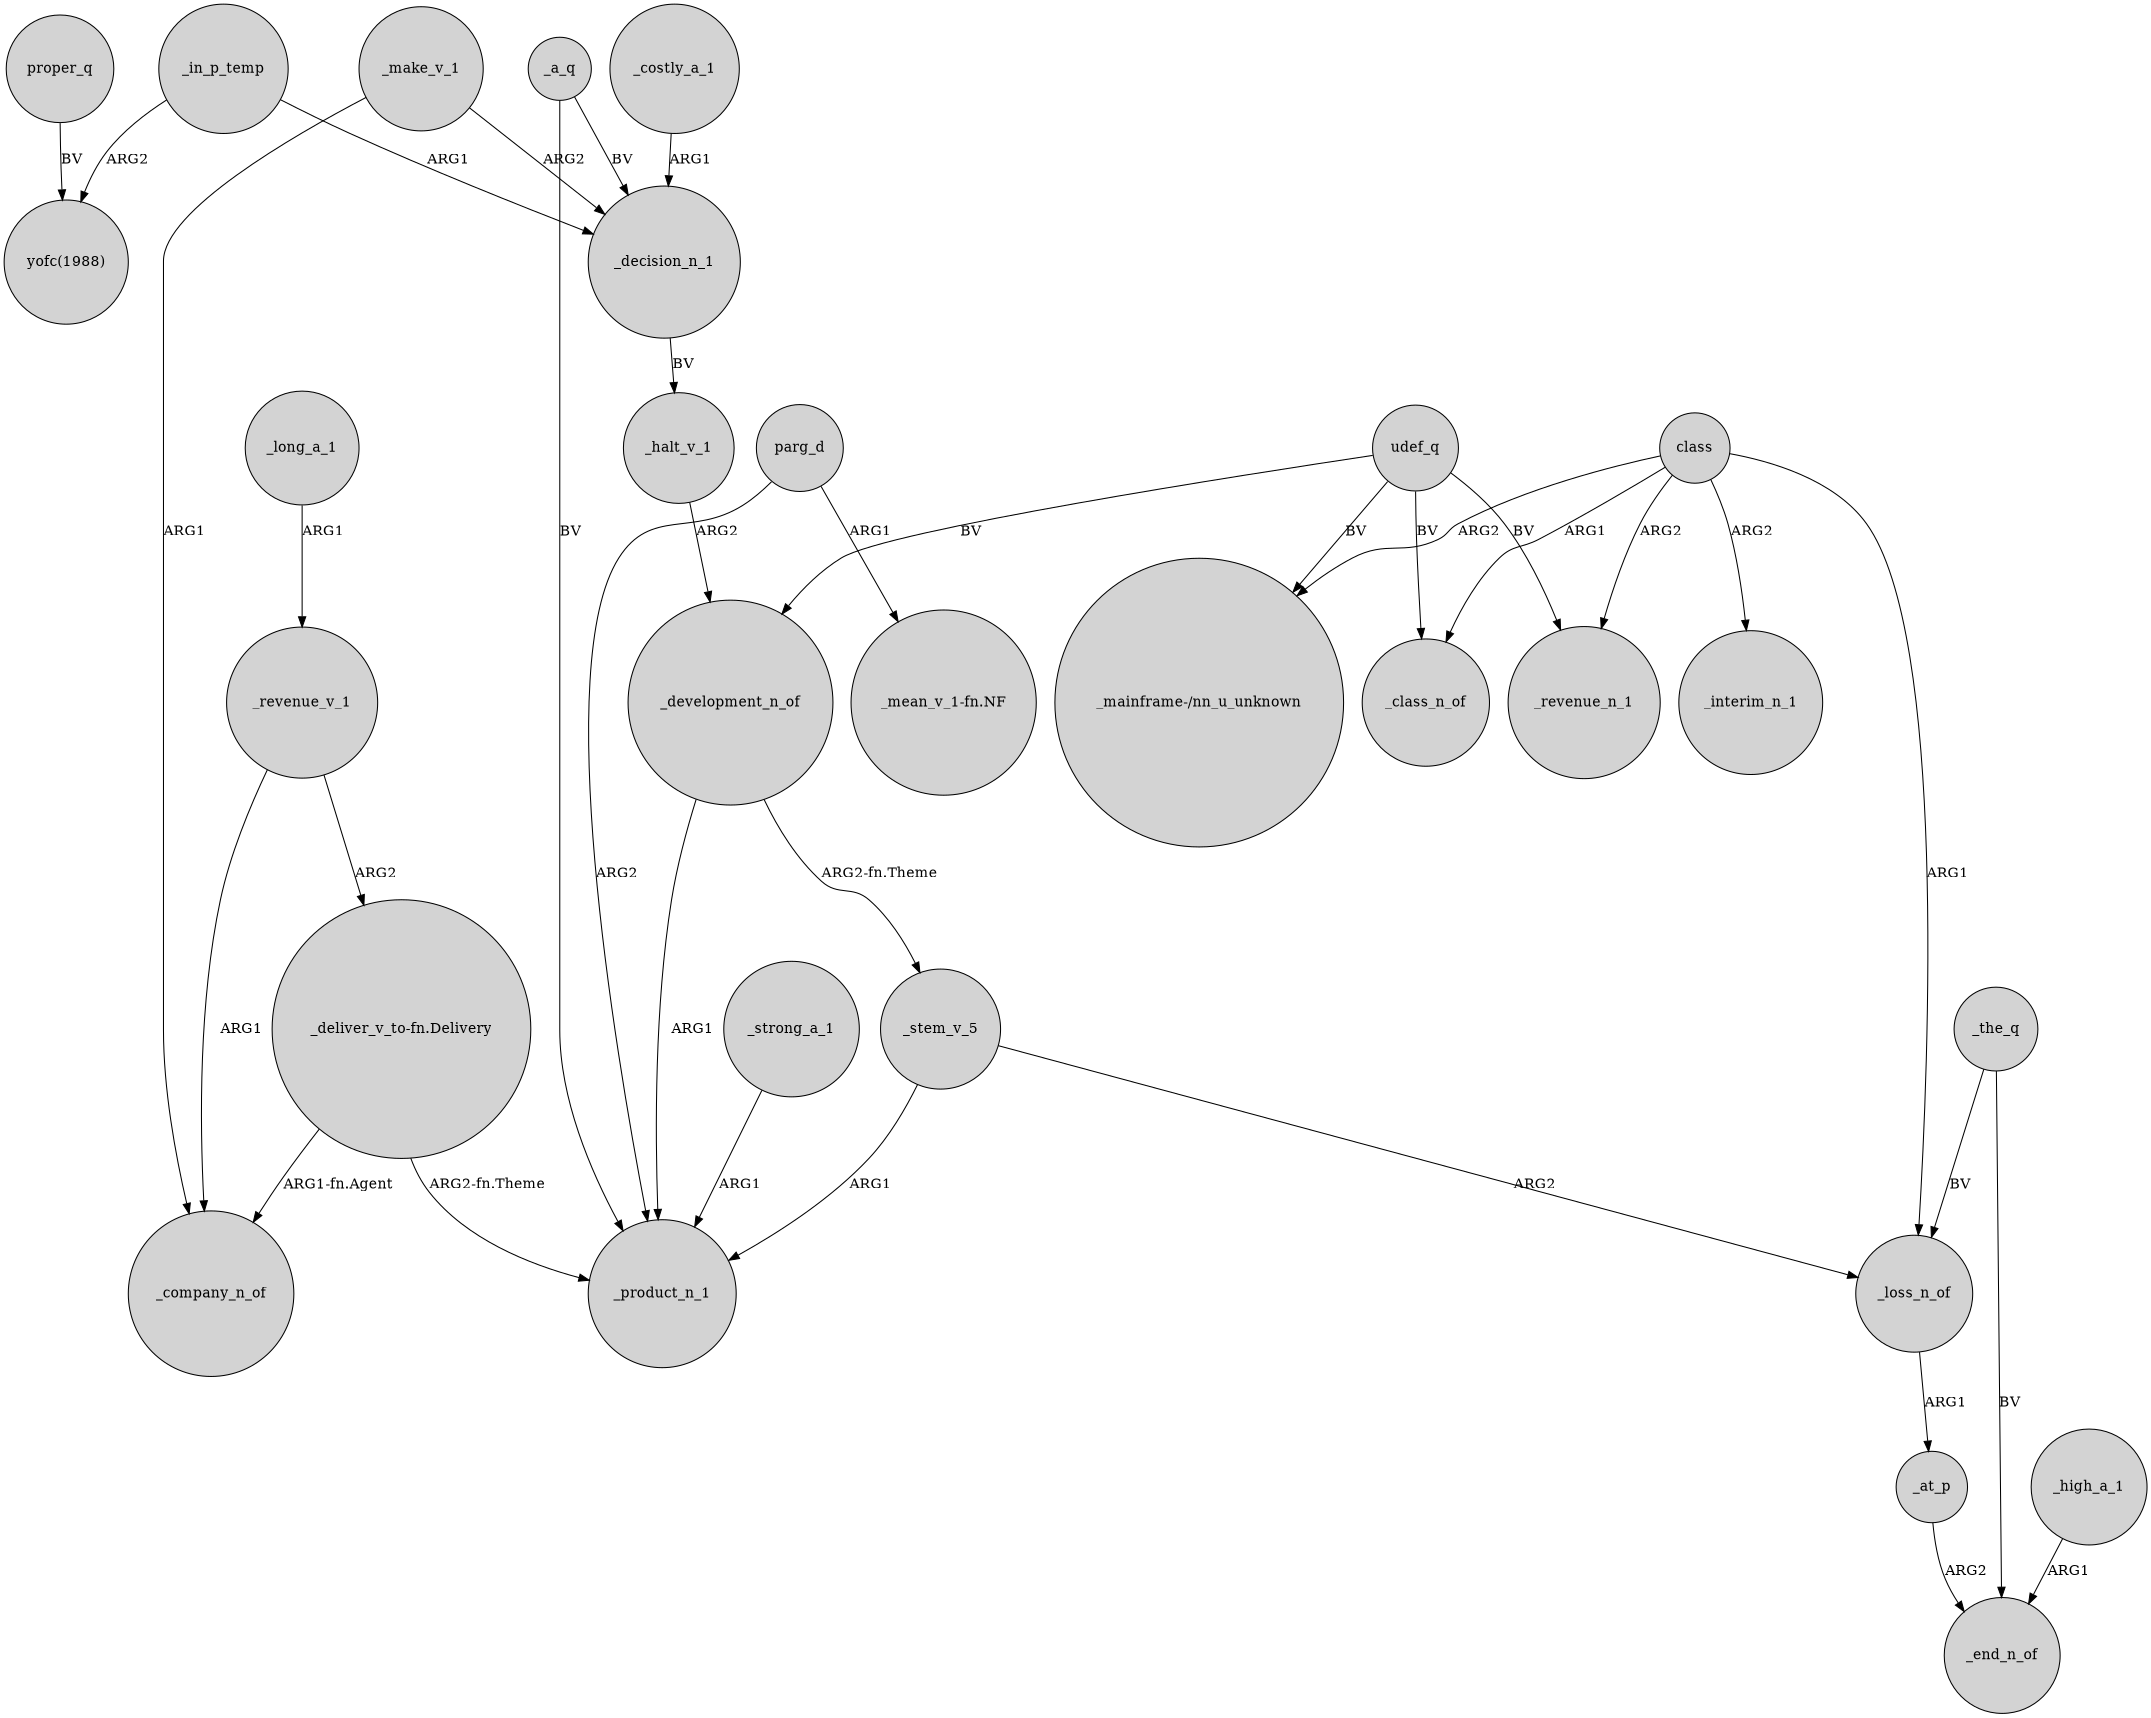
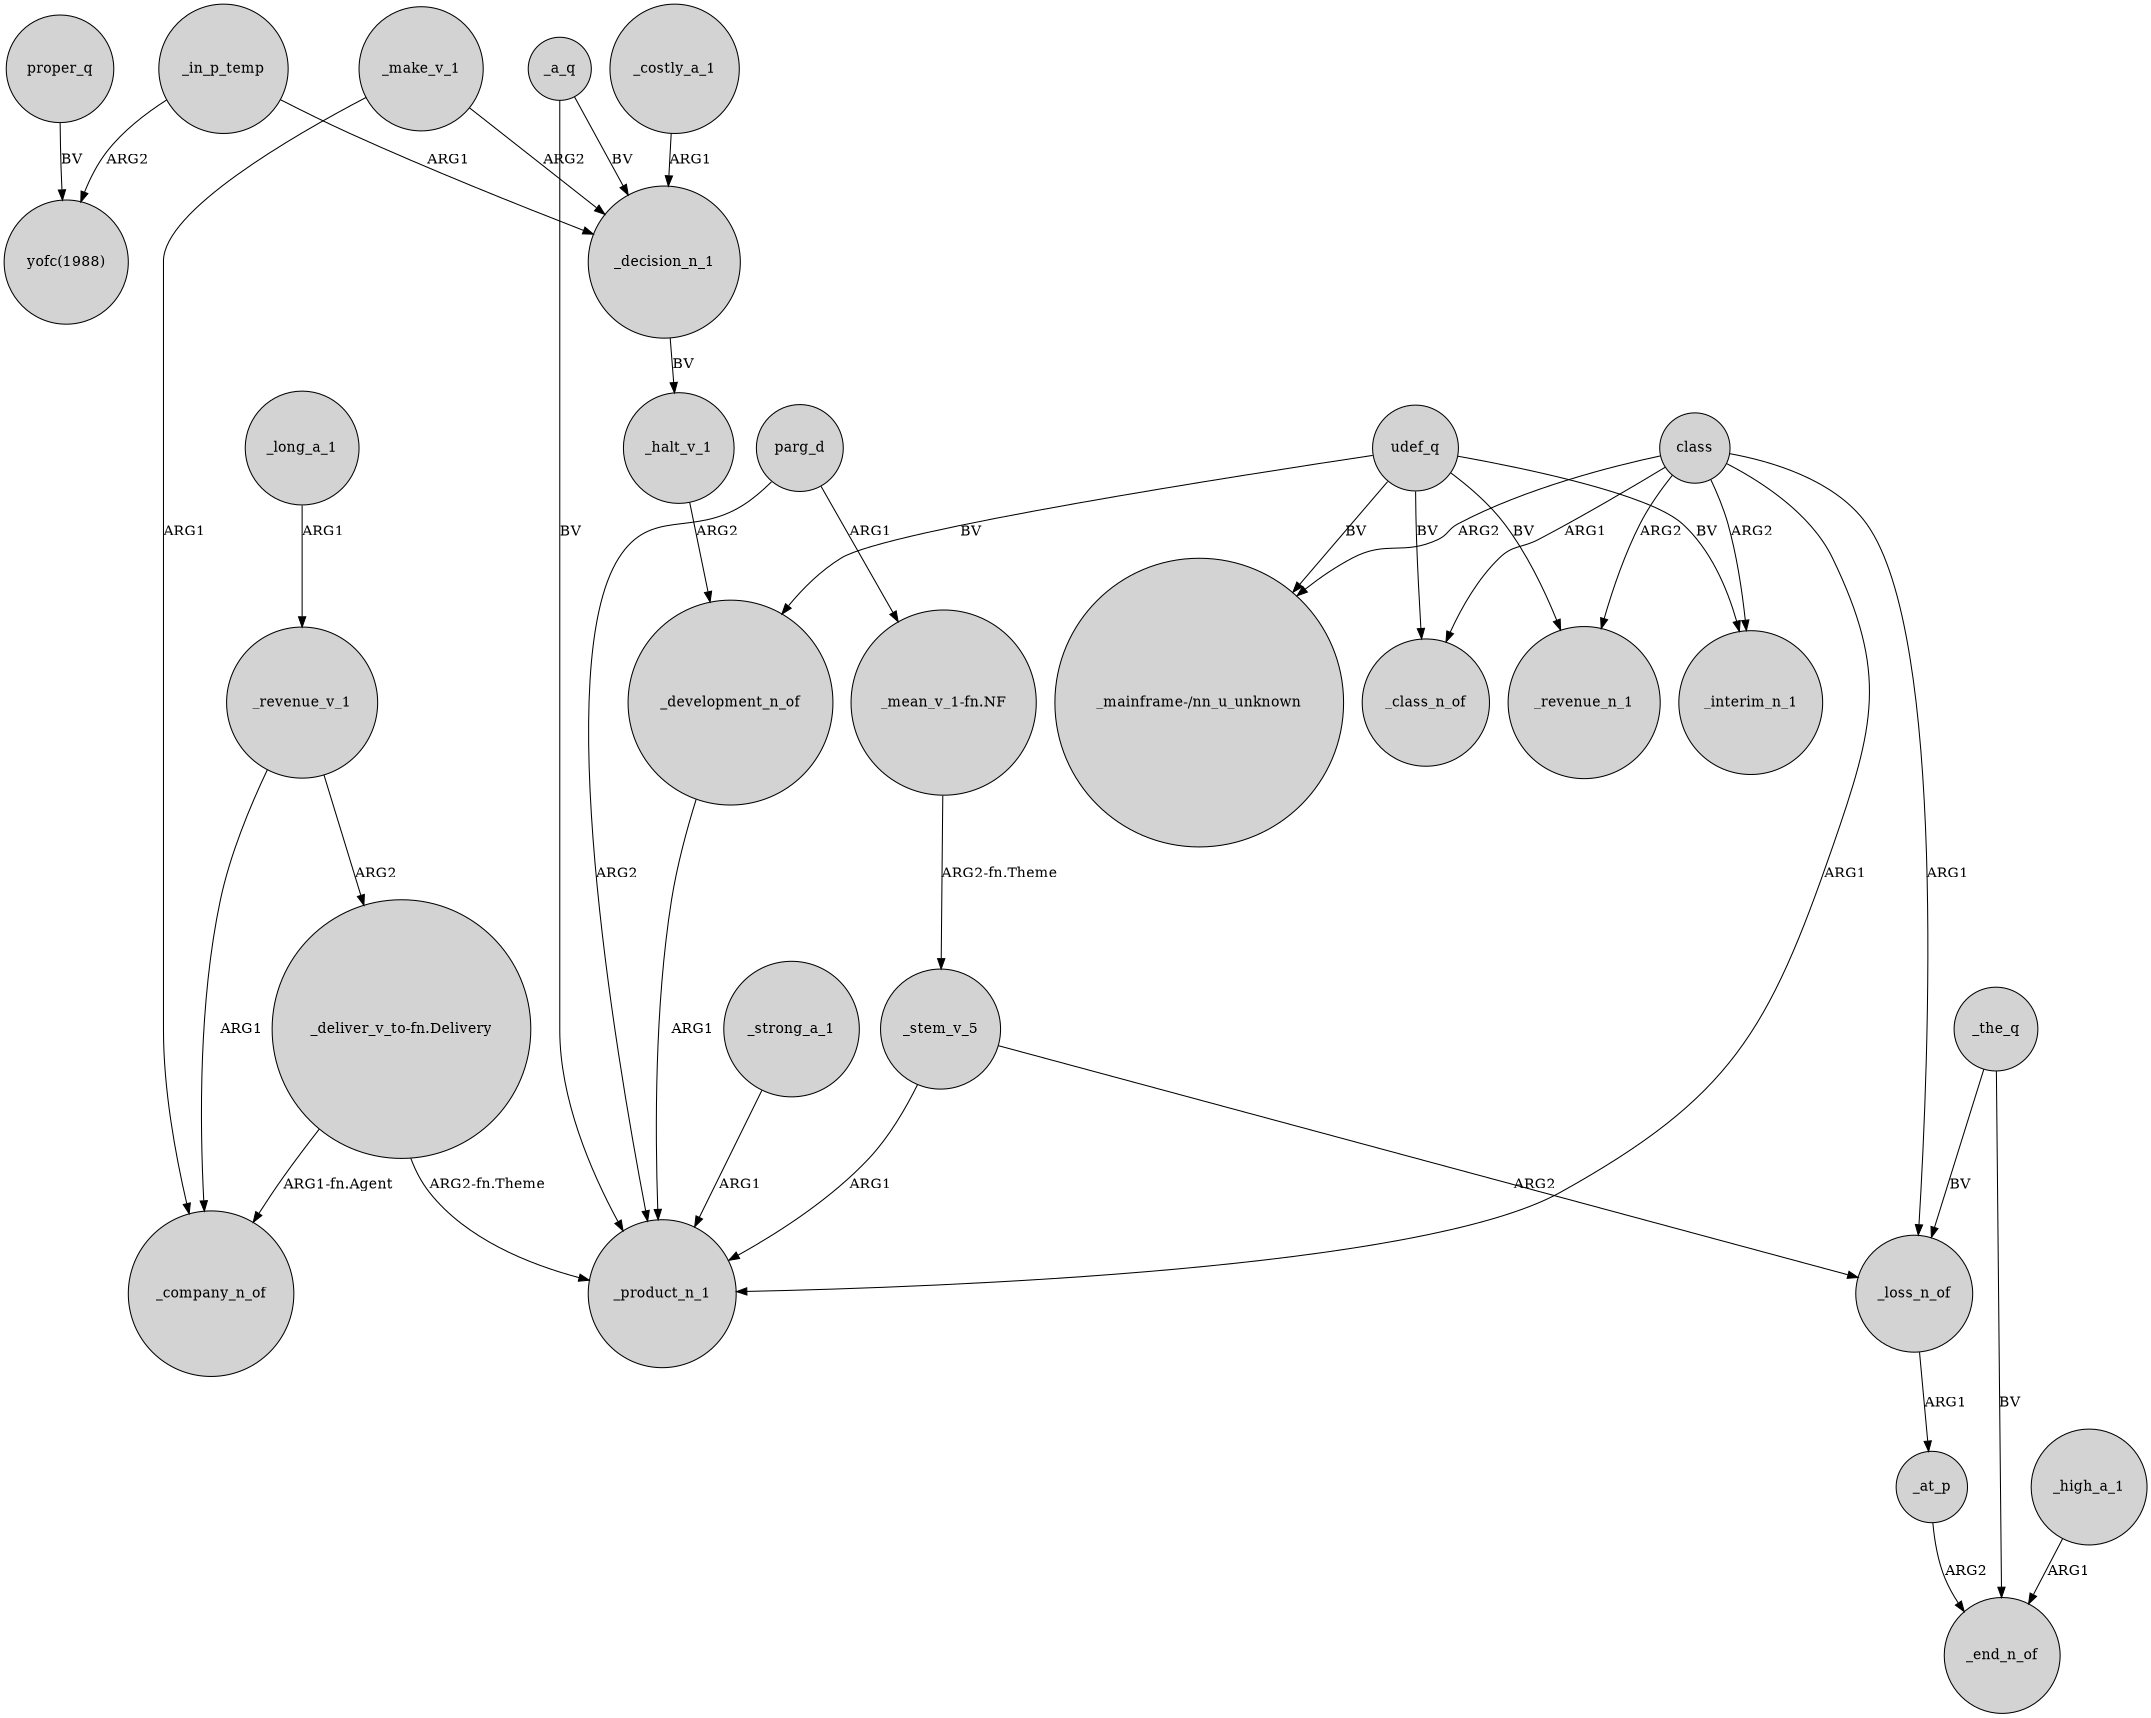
edge "udef_q" -> "_interim_n_1": added, label "BV"
edge "_development_n_of" -> "_stem_v_5": now "_mean_v_1-fn.NF" -> "_stem_v_5"
edge "class" -> "_product_n_1": added, label "ARG1"
